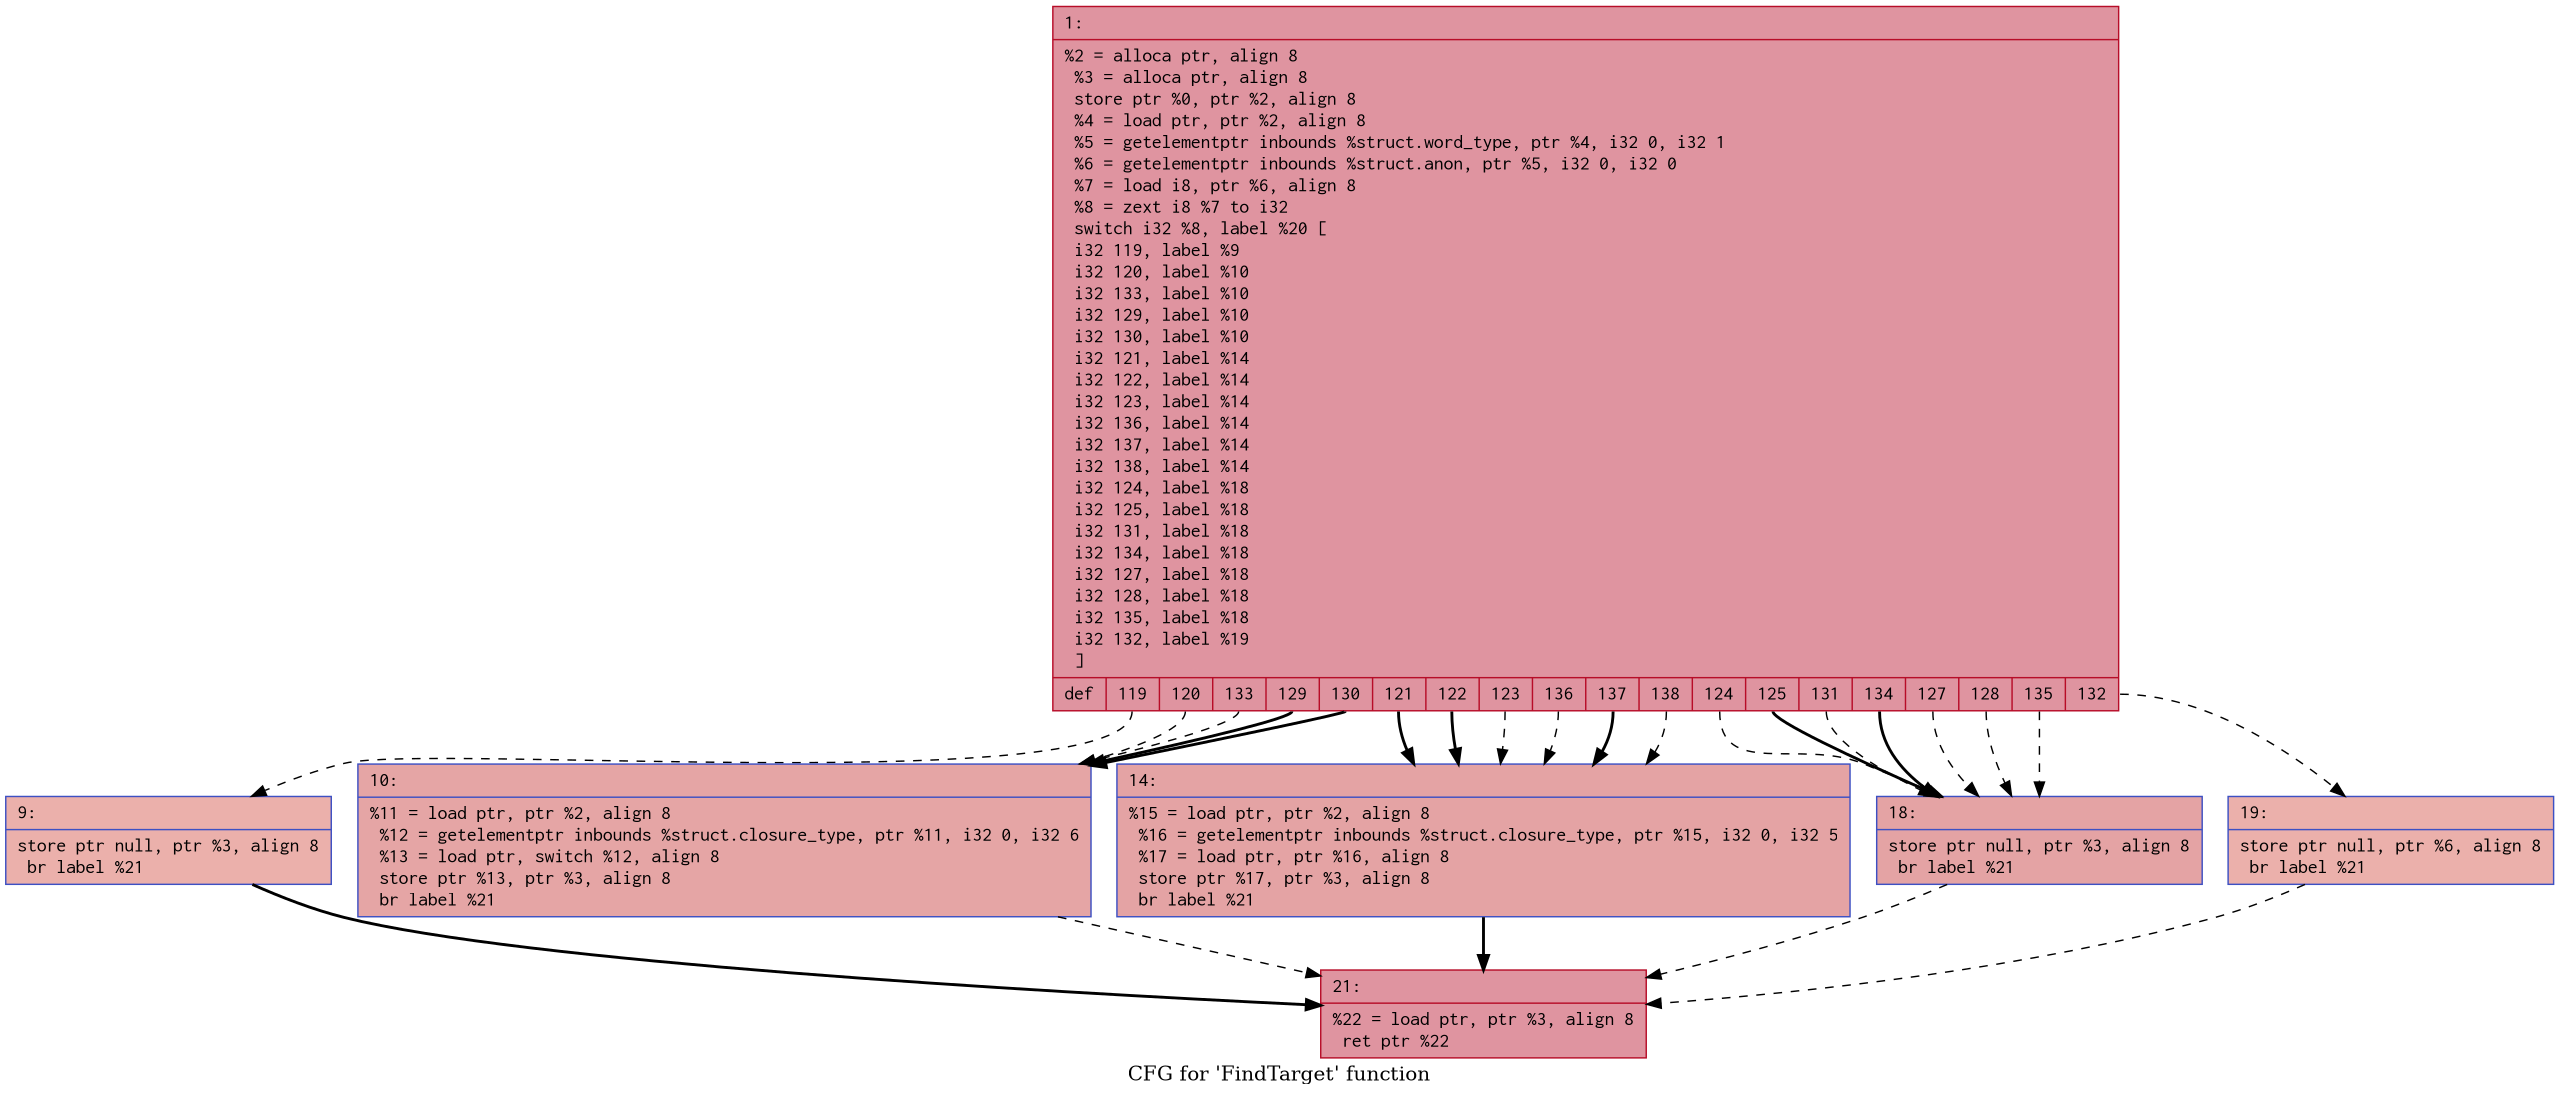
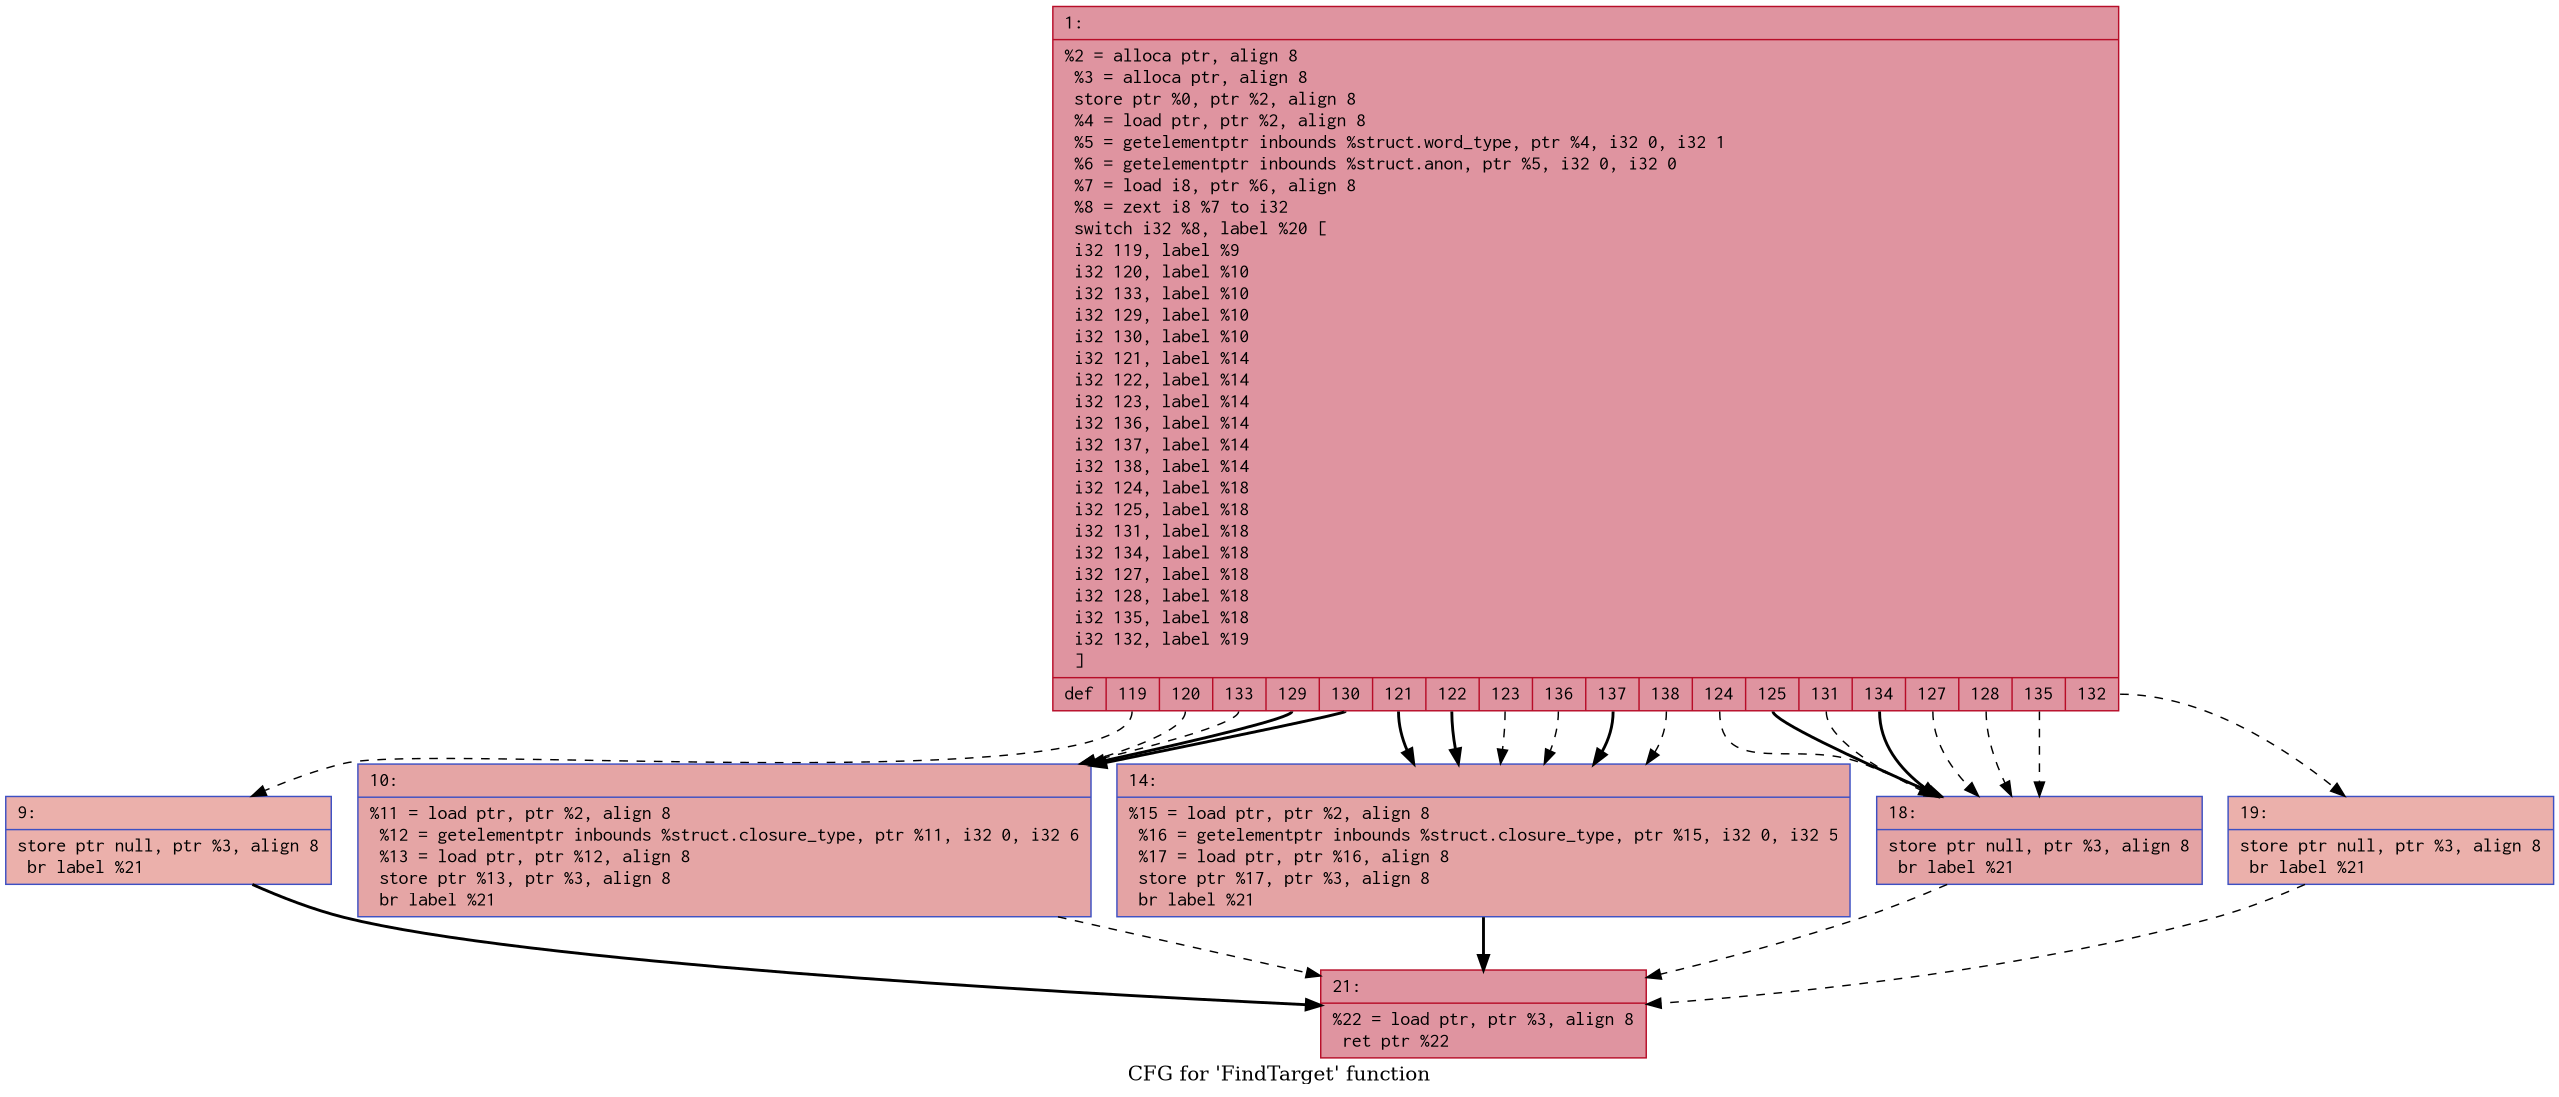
node "19:": text "store ptr null, ptr %6, align 8" -> "store ptr null, ptr %3, align 8"
node "10:": text "%13 = load ptr, switch %12, align 8" -> "%13 = load ptr, ptr %12, align 8"
